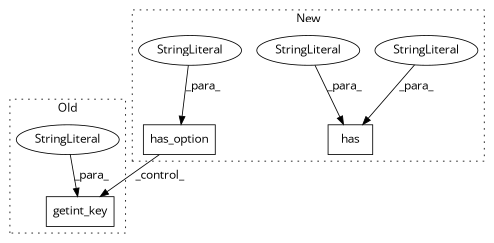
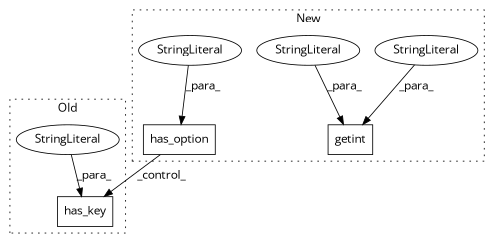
node "has": label "has" -> "getint"
node "getint_key": label "getint_key" -> "has_key"
